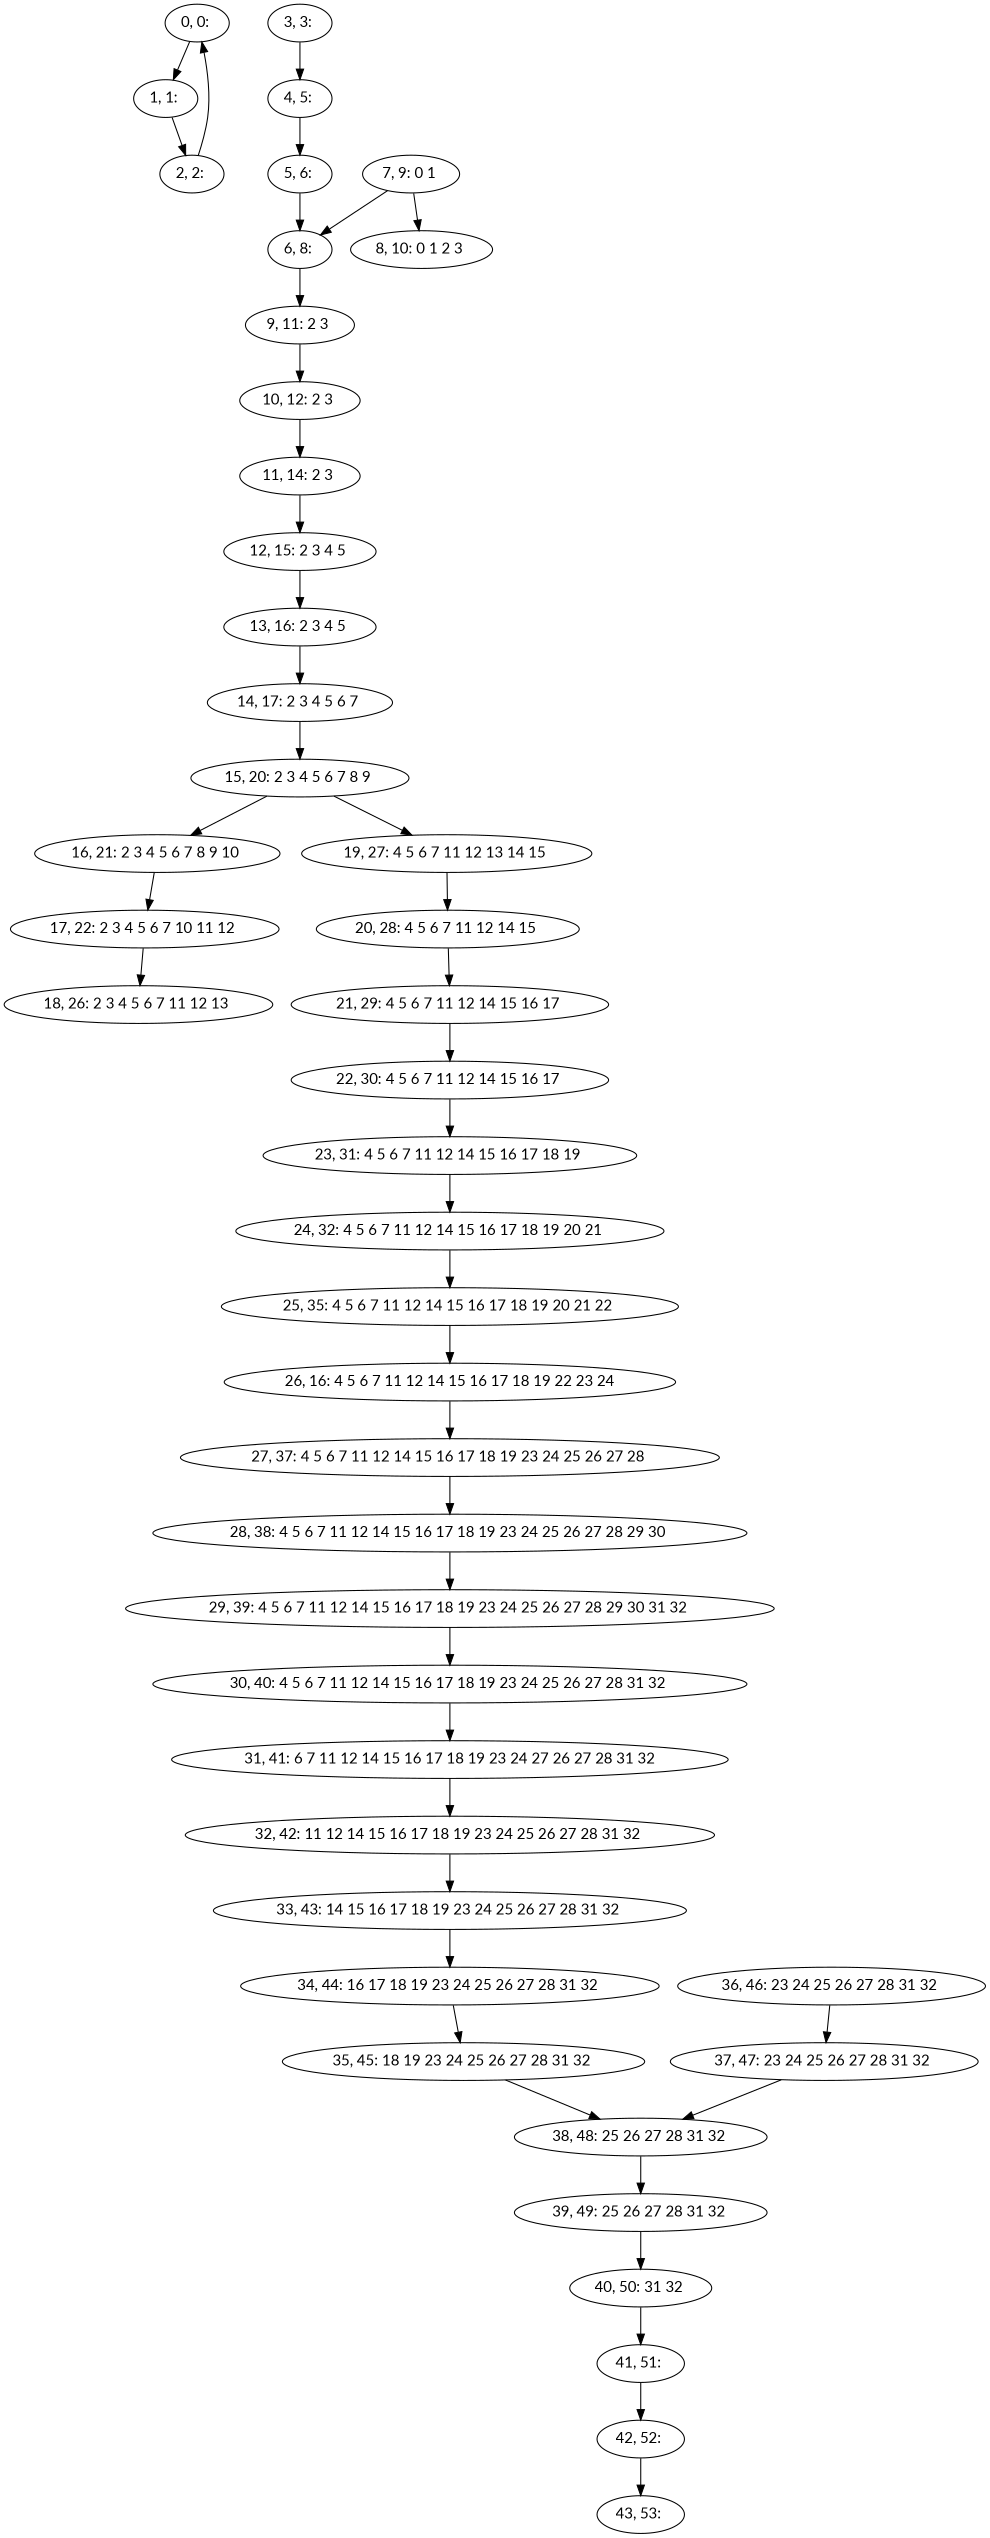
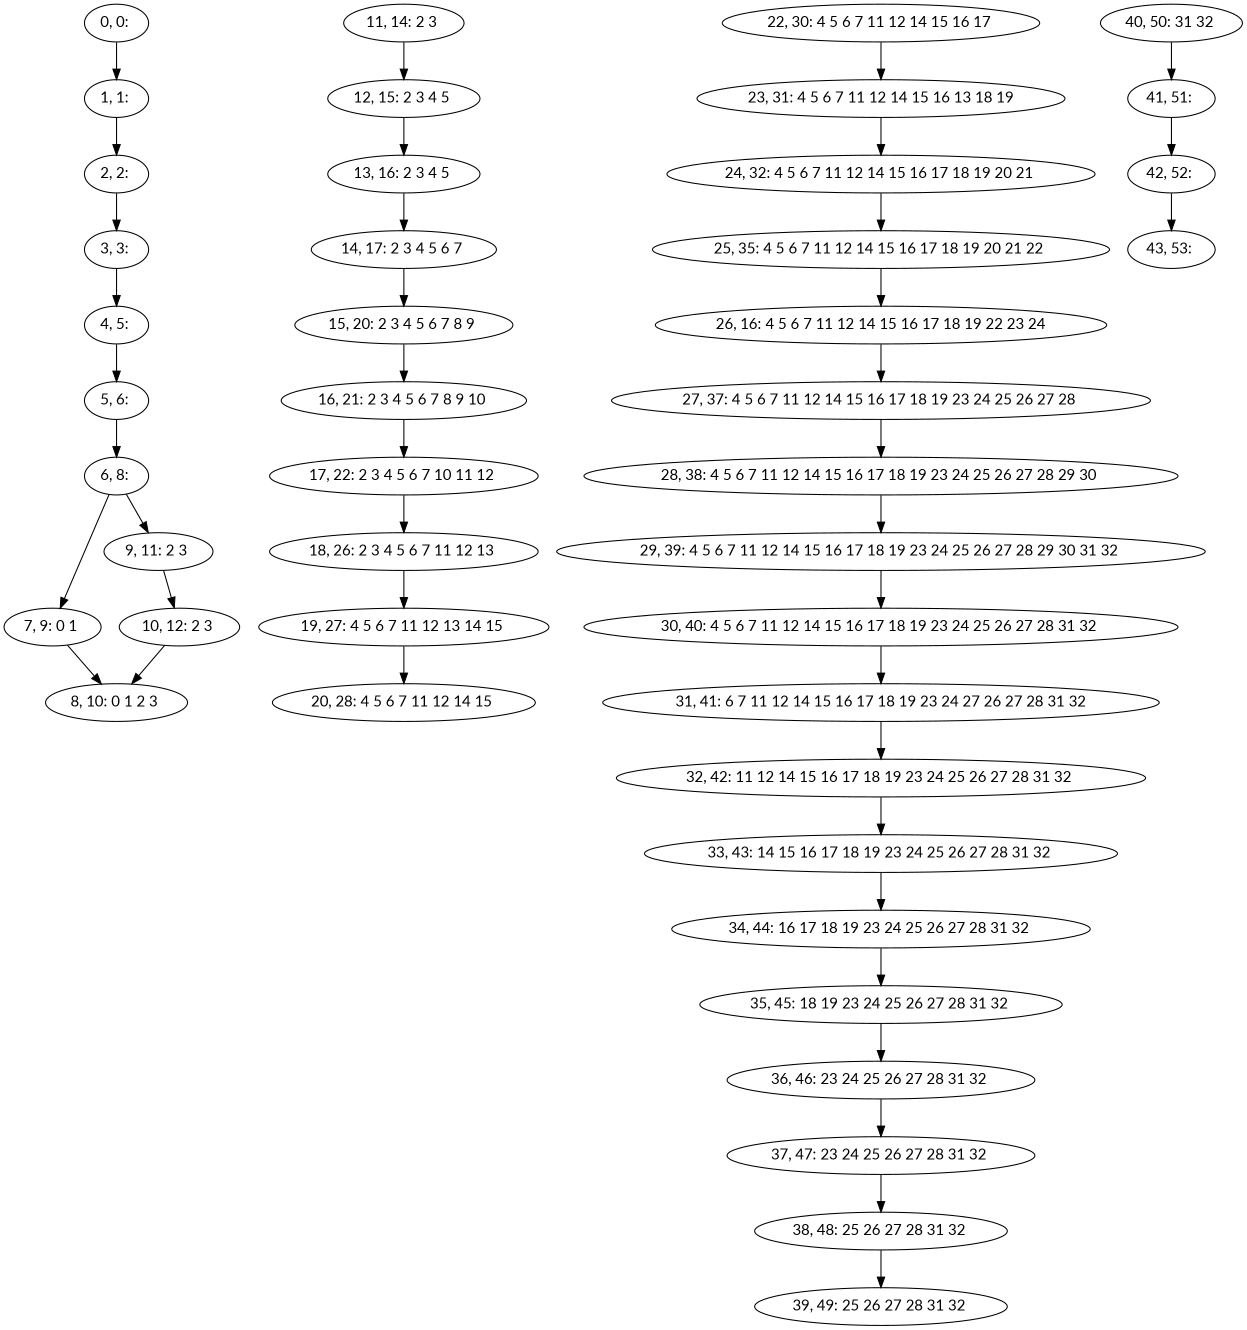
edge "2, 2:" -> "0, 0:": now "2, 2:" -> "3, 3:"
edge "7, 9: 0 1" -> "6, 8:": reversed
edge "10, 12: 2 3" -> "11, 14: 2 3": now "10, 12: 2 3" -> "8, 10: 0 1 2 3"
edge "15, 20: 2 3 4 5 6 7 8 9" -> "19, 27: 4 5 6 7 11 12 13 14 15": now "18, 26: 2 3 4 5 6 7 11 12 13" -> "19, 27: 4 5 6 7 11 12 13 14 15"
node "21, 29: 4 5 6 7 11 12 14 15 16 17": removed
node "23, 31: 4 5 6 7 11 12 14 15 16 17 18 19": label "23, 31: 4 5 6 7 11 12 14 15 16 17 18 19" -> "23, 31: 4 5 6 7 11 12 14 15 16 13 18 19"
edge "35, 45: 18 19 23 24 25 26 27 28 31 32" -> "38, 48: 25 26 27 28 31 32": now "35, 45: 18 19 23 24 25 26 27 28 31 32" -> "36, 46: 23 24 25 26 27 28 31 32"
edge "39, 49: 25 26 27 28 31 32" -> "40, 50: 31 32": removed
